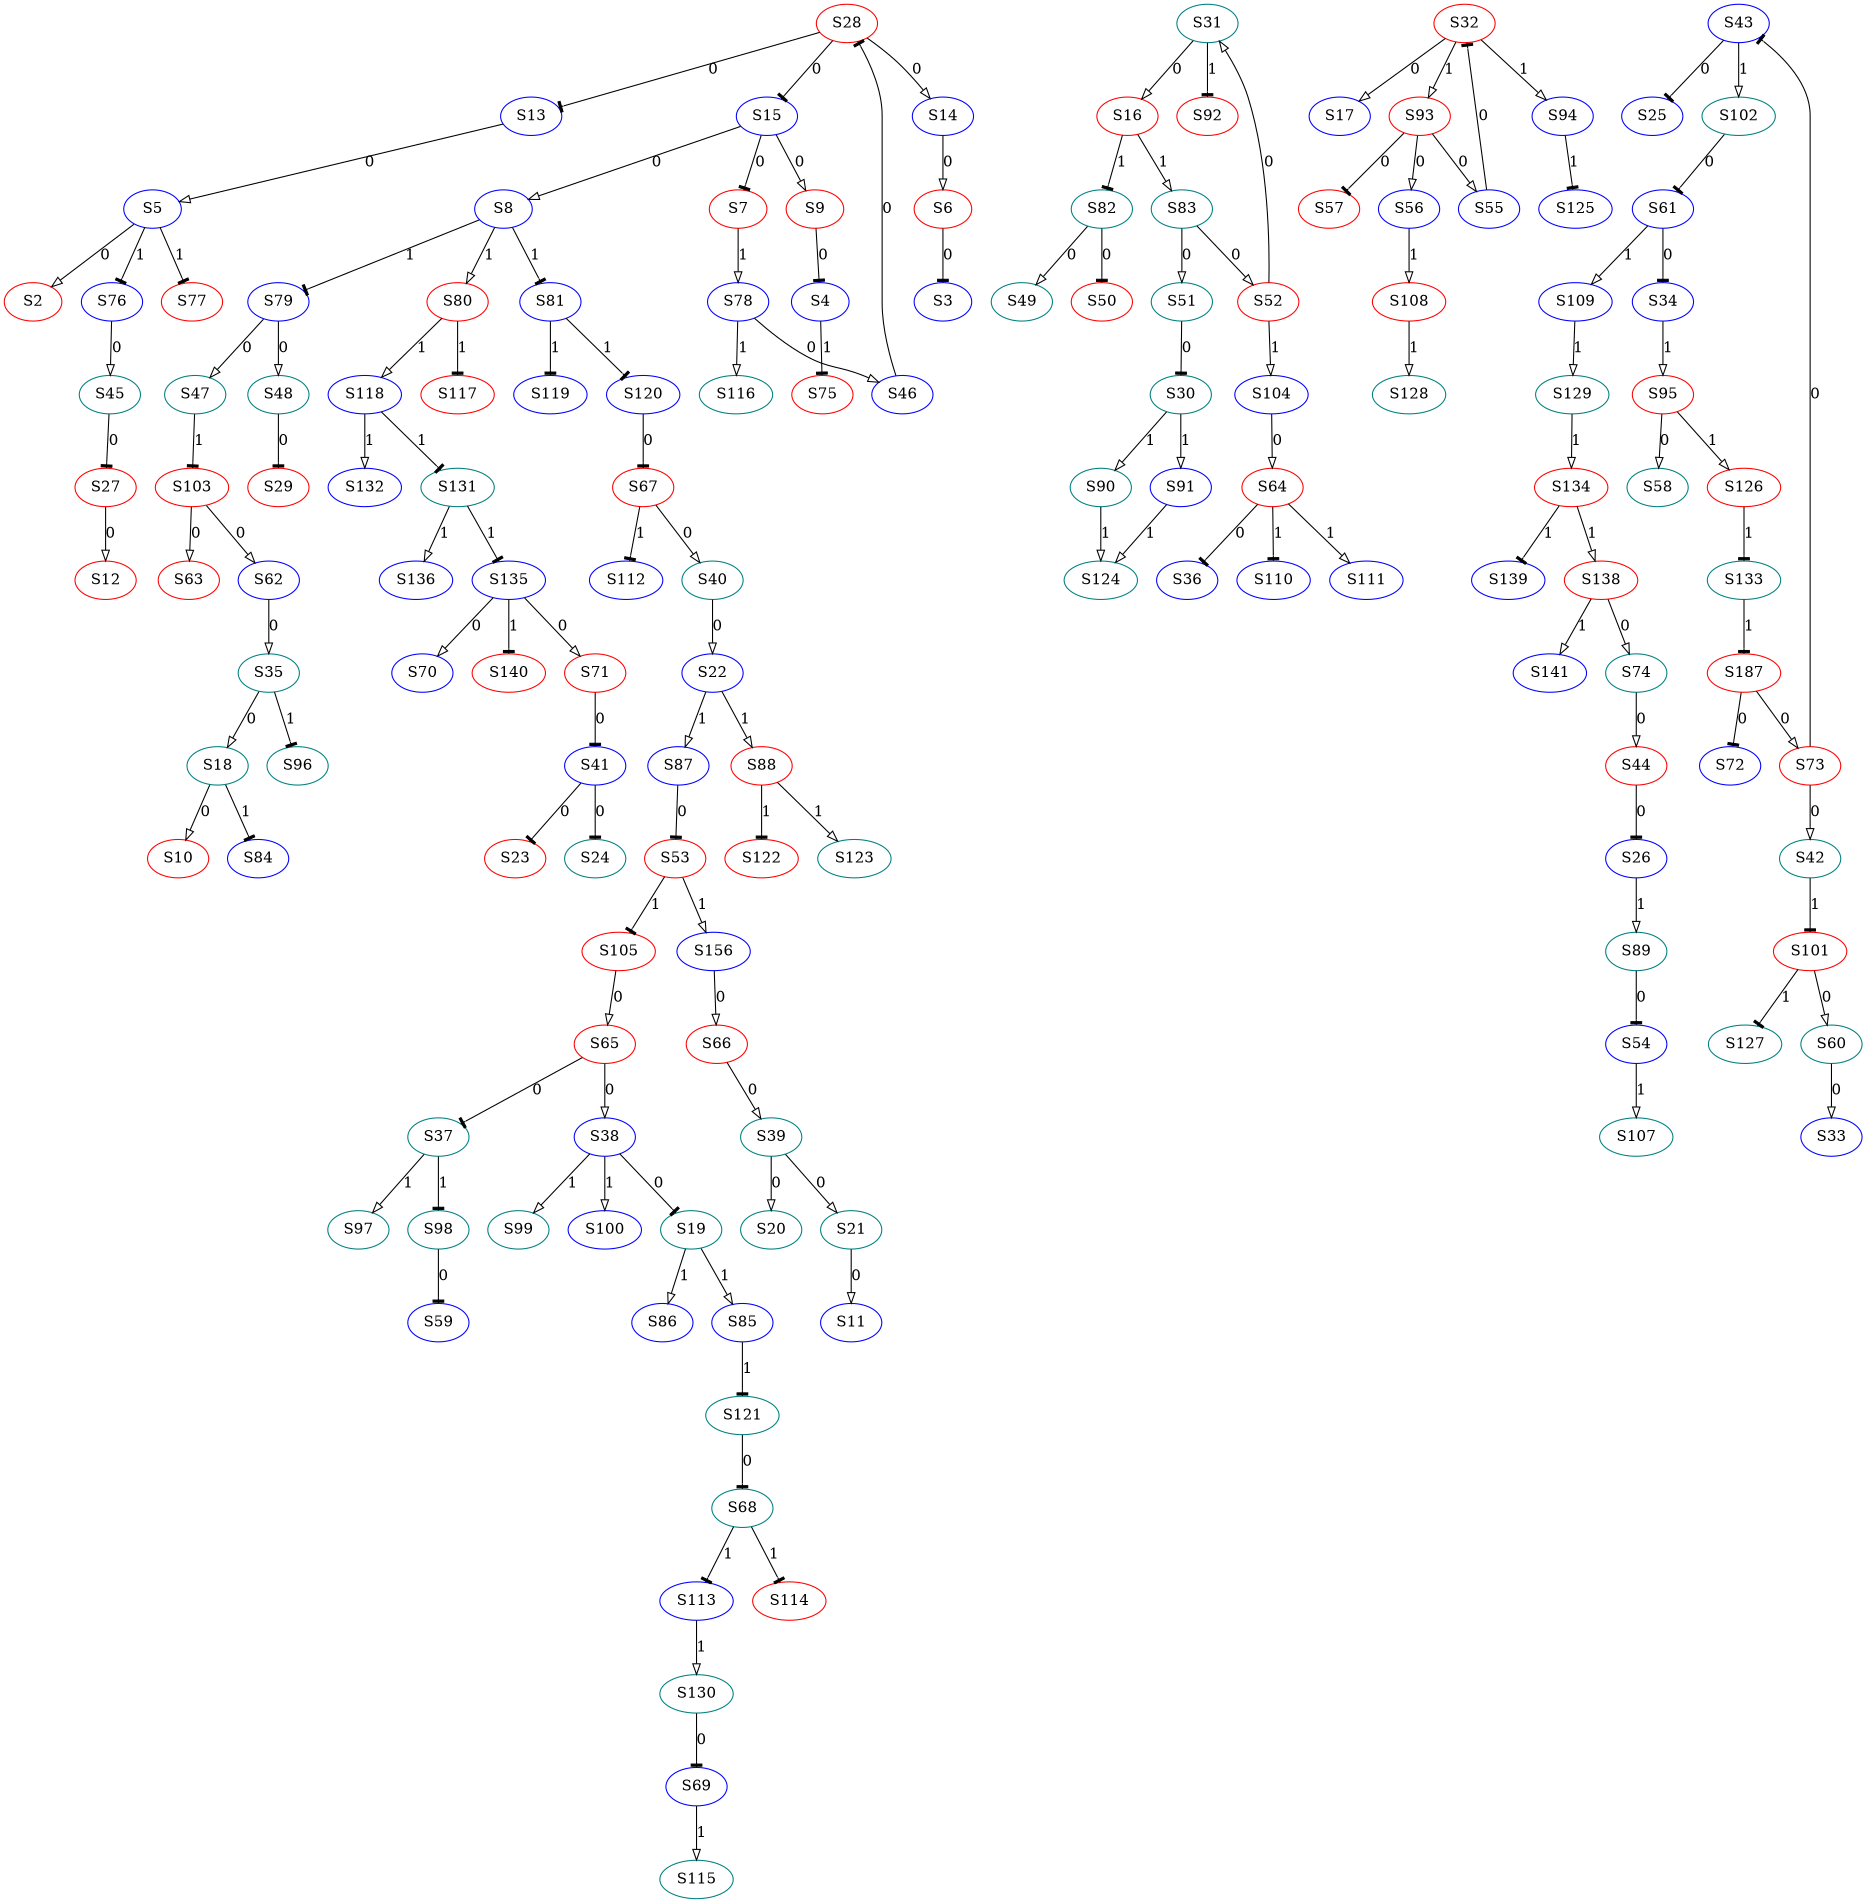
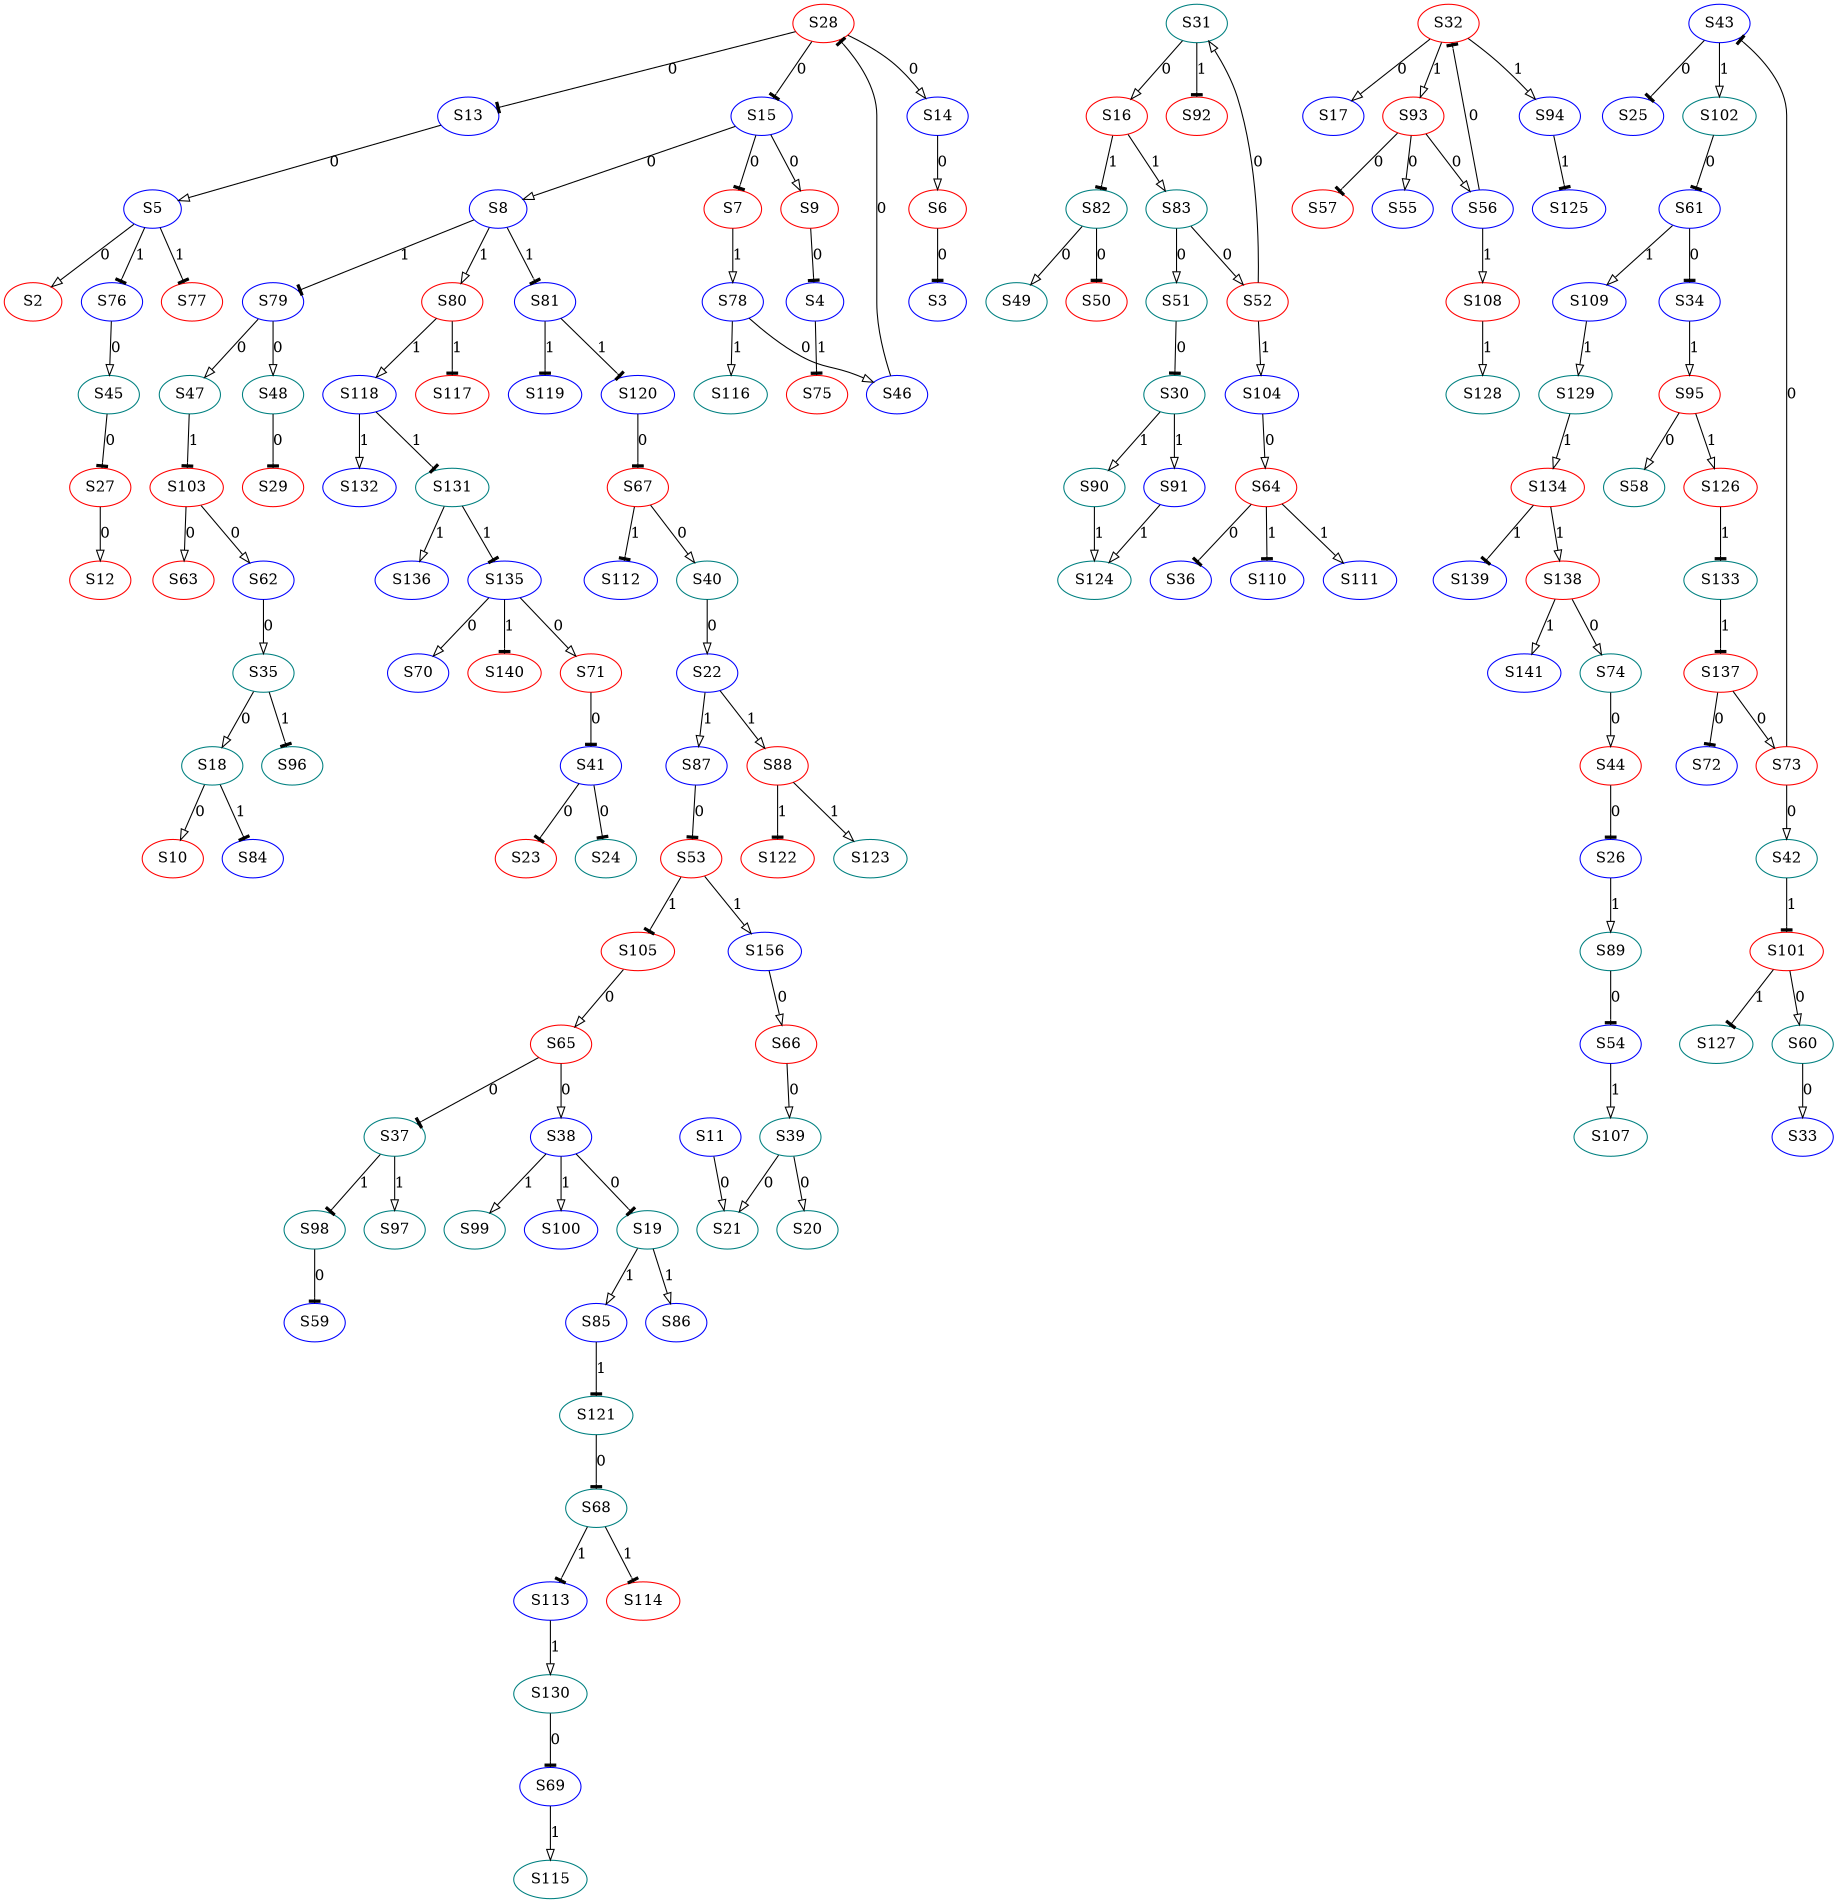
edge "S55" -> "S32": now "S56" -> "S32"
node "S187": label "S187" -> "S137"
edge "S21" -> "S11": reversed
